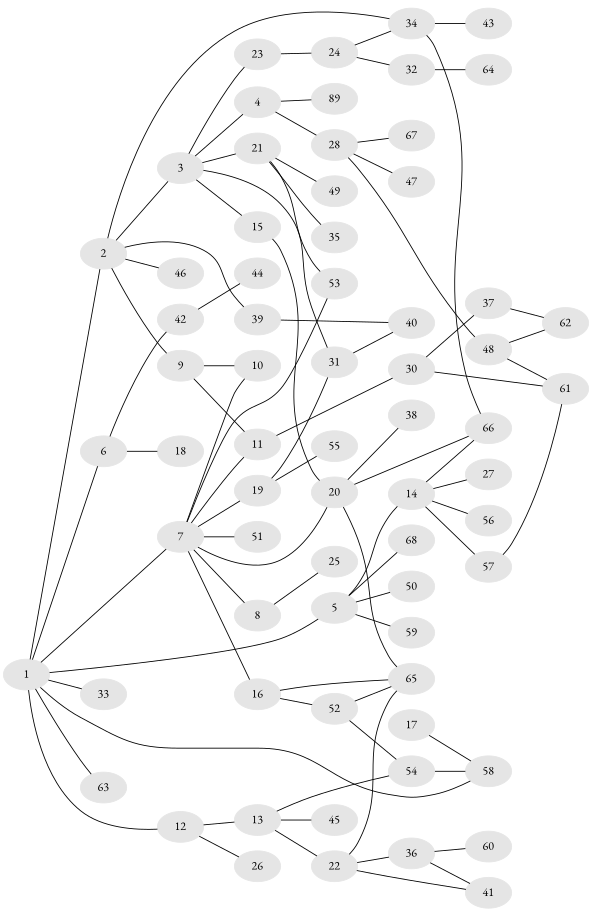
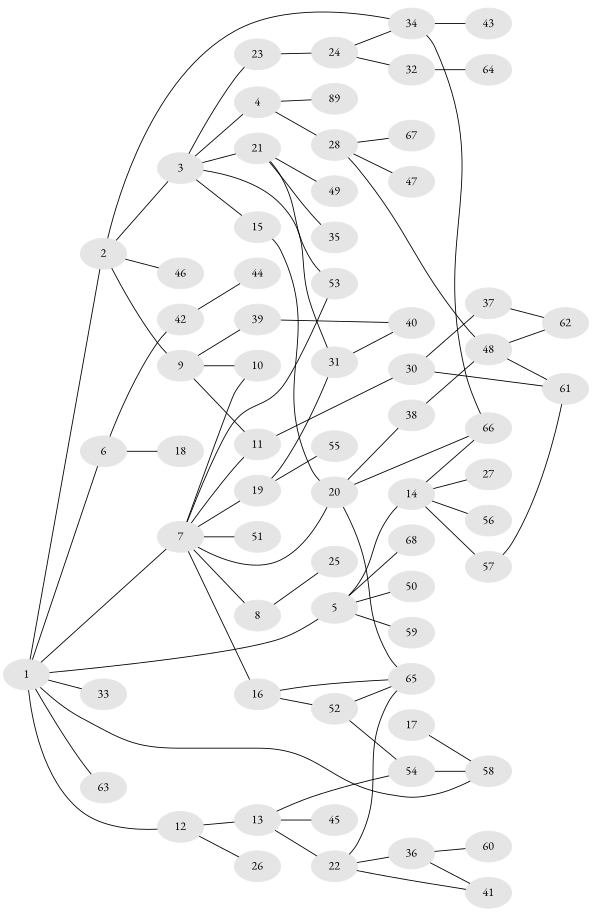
edge "2" -- "39": now "9" -- "39"
edge "48" -- "38": added
